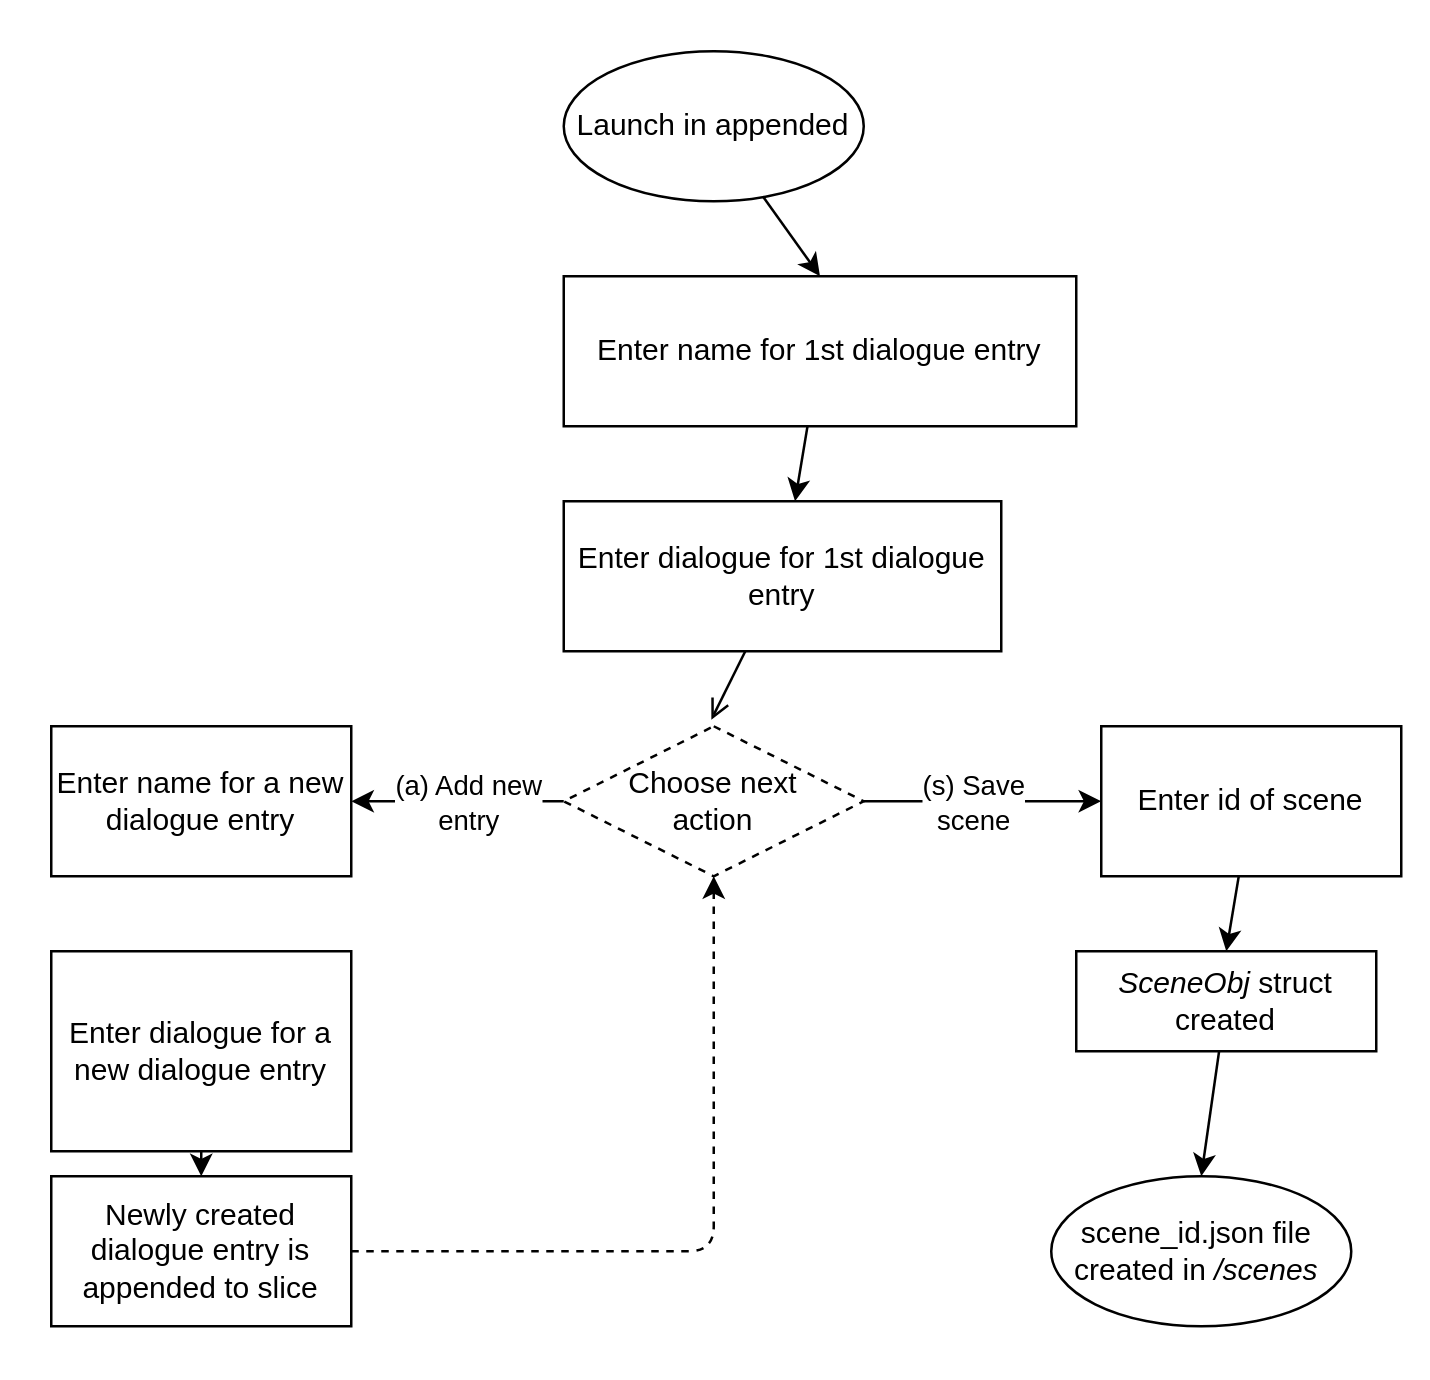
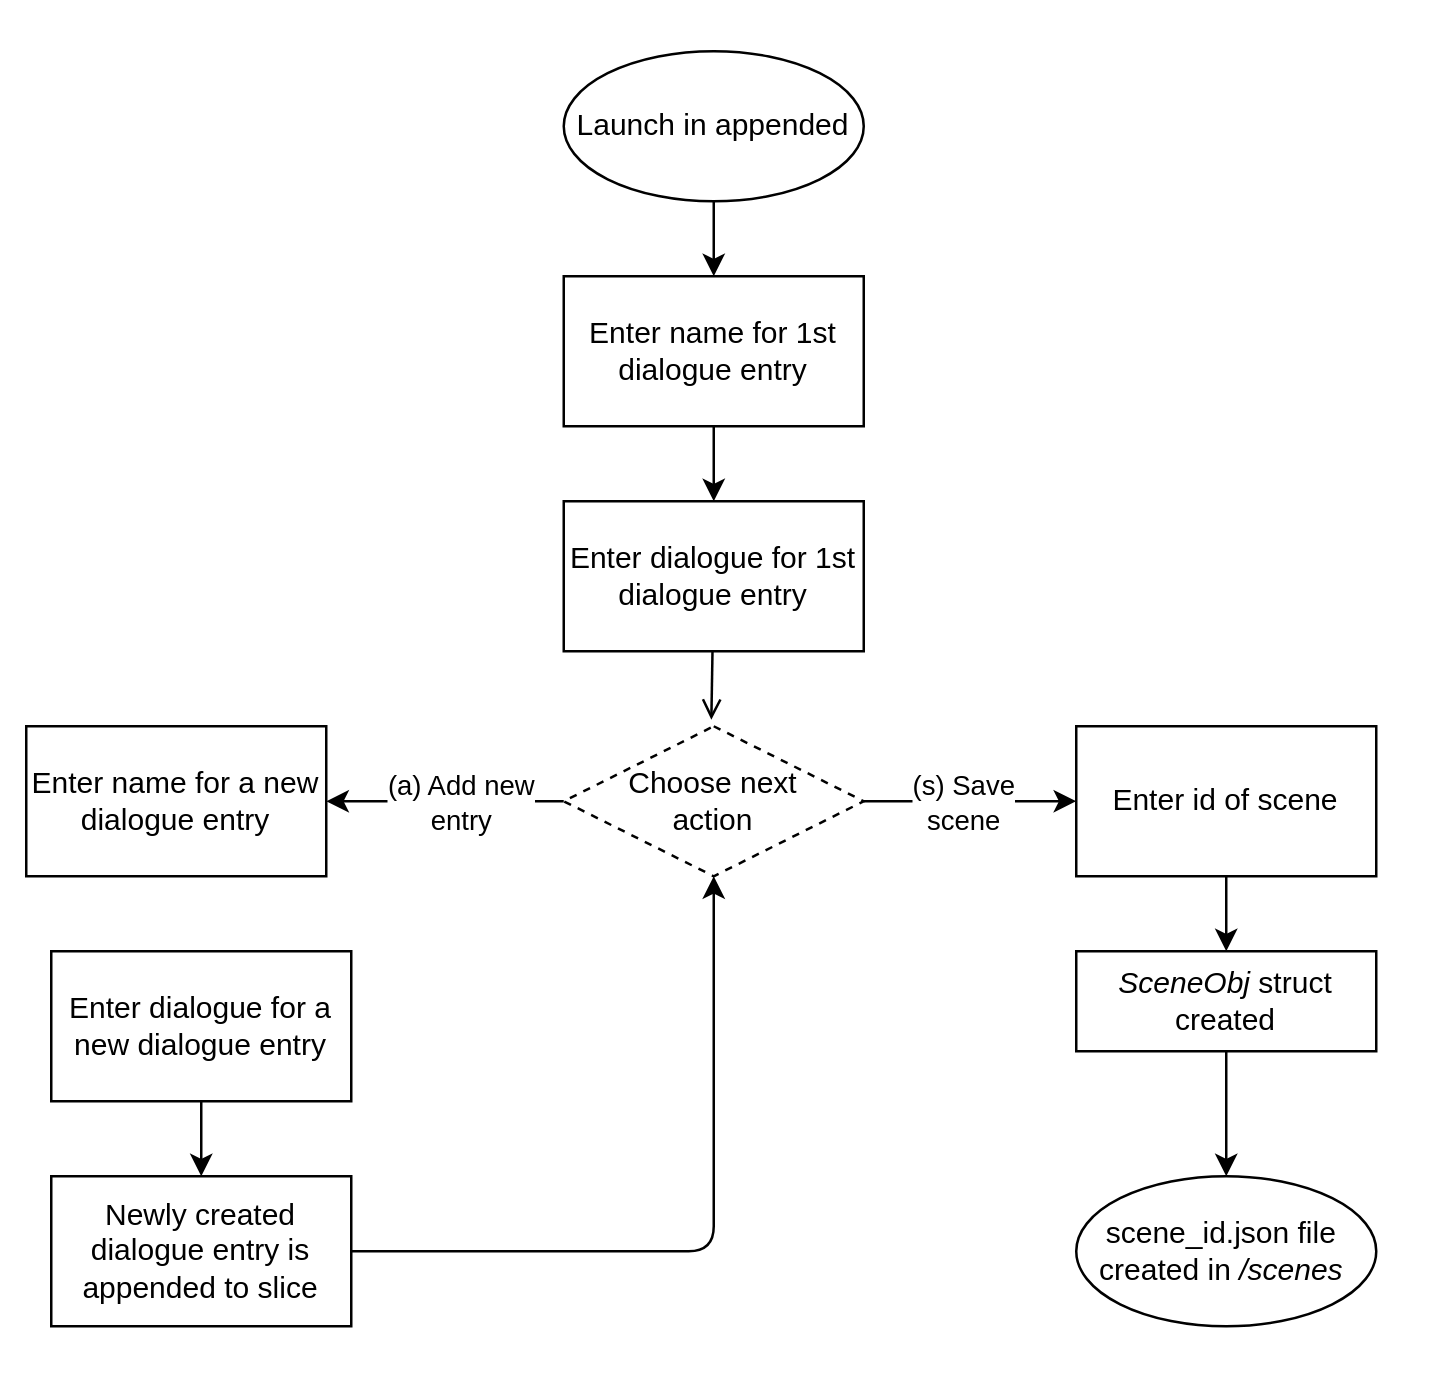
node "Enter name for 1st dialogue entry": size 513x150 -> 300x150
node "Enter dialogue for 1st dialogue entry": size 438x150 -> 300x150
node "Enter name for a new dialogue entry": moved (201, 801) -> (176, 801)
node "Enter id of scene": moved (1251, 801) -> (1226, 801)
node "Enter dialogue for a new dialogue entry": size 300x200 -> 300x150
edge "Newly created dialogue entry is appended to slice" -> "Choose next action": style dashed -> solid
node "scene_id.json file created in /scenes": moved (1201, 1251) -> (1226, 1251)
